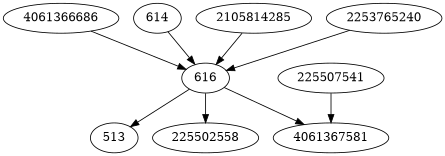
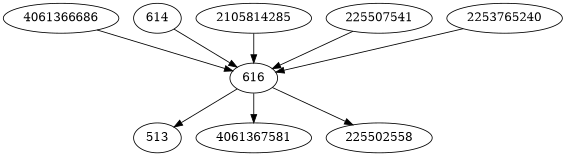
edge "225507541" -> "4061367581": now "225507541" -> "616"
